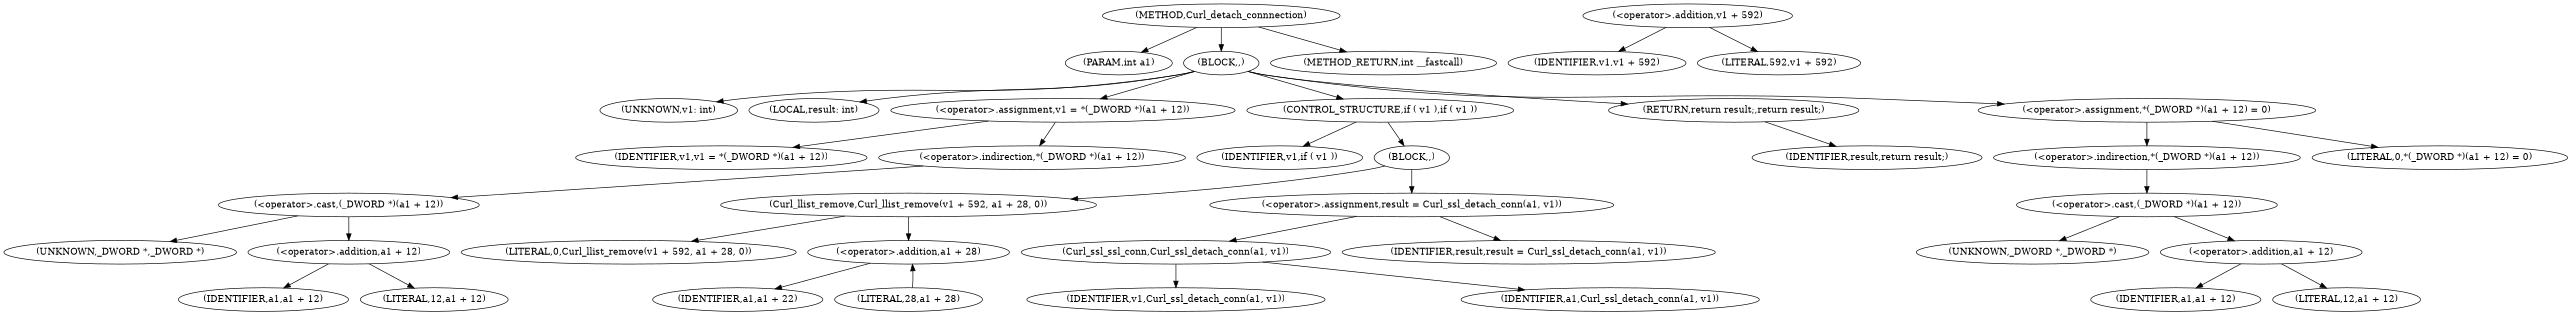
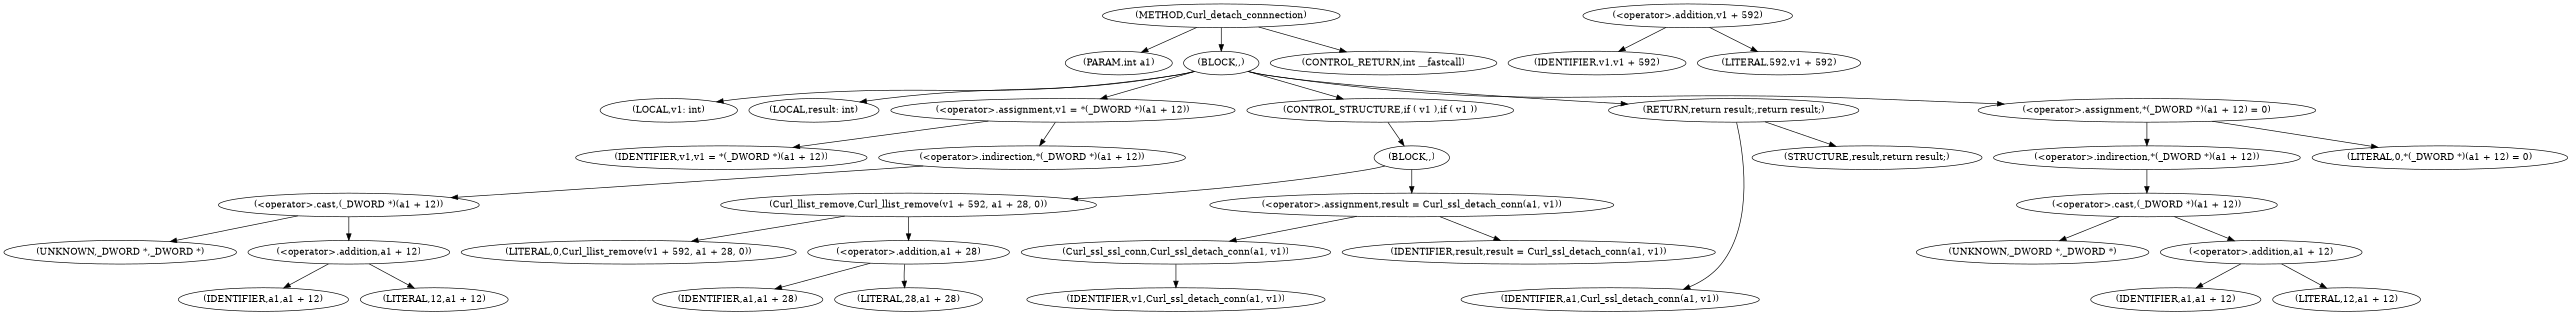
node "(METHOD_RETURN,int __fastcall)": label "(METHOD_RETURN,int __fastcall)" -> "(CONTROL_RETURN,int __fastcall)"
node "(UNKNOWN,v1: int)": label "(UNKNOWN,v1: int)" -> "(LOCAL,v1: int)"
node "(IDENTIFIER,v1,if ( v1 ))": removed
node "(IDENTIFIER,result,return result;)": label "(IDENTIFIER,result,return result;)" -> "(STRUCTURE,result,return result;)"
edge "(Curl_ssl_ssl_conn,Curl_ssl_detach_conn(a1, v1))" -> "(IDENTIFIER,a1,Curl_ssl_detach_conn(a1, v1))": now "(RETURN,return result;,return result;)" -> "(IDENTIFIER,a1,Curl_ssl_detach_conn(a1, v1))"
edge "(LITERAL,28,a1 + 28)" -> "(<operator>.addition,a1 + 28)": reversed
node "(IDENTIFIER,a1,a1 + 22)": label "(IDENTIFIER,a1,a1 + 22)" -> "(IDENTIFIER,a1,a1 + 28)"
